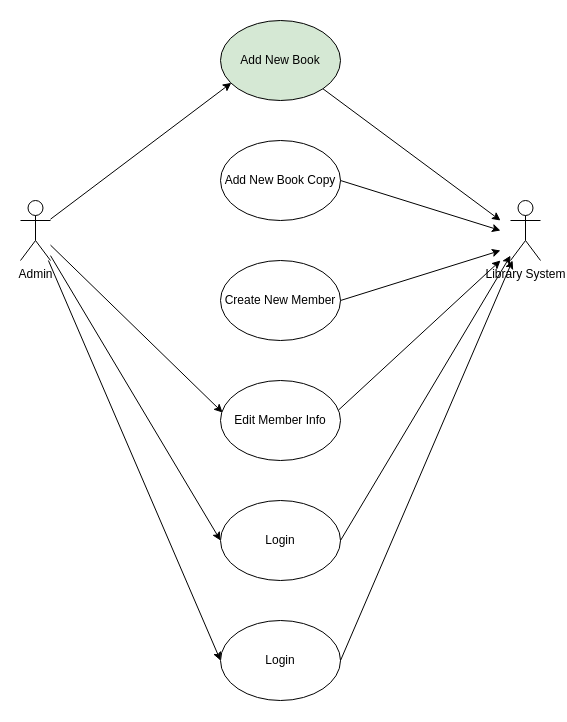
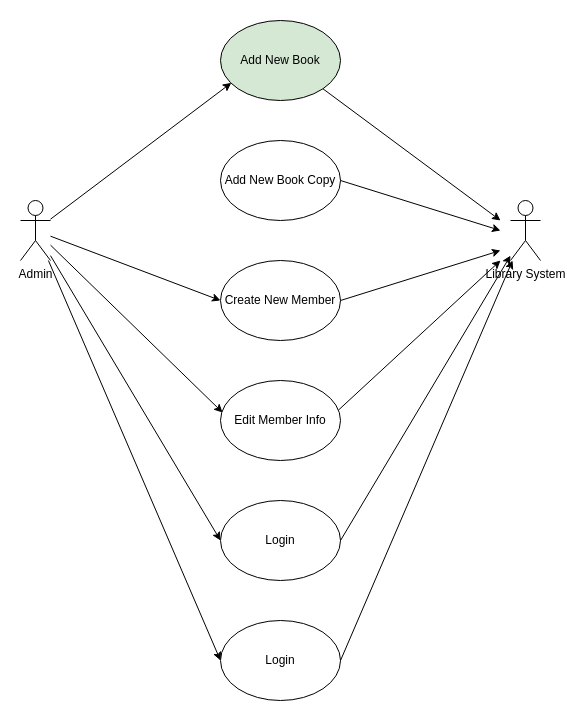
edge "Admin" -> "Create New Member": added
